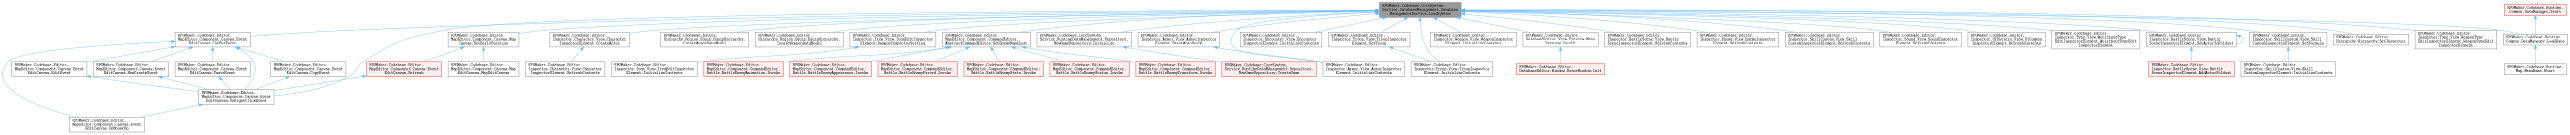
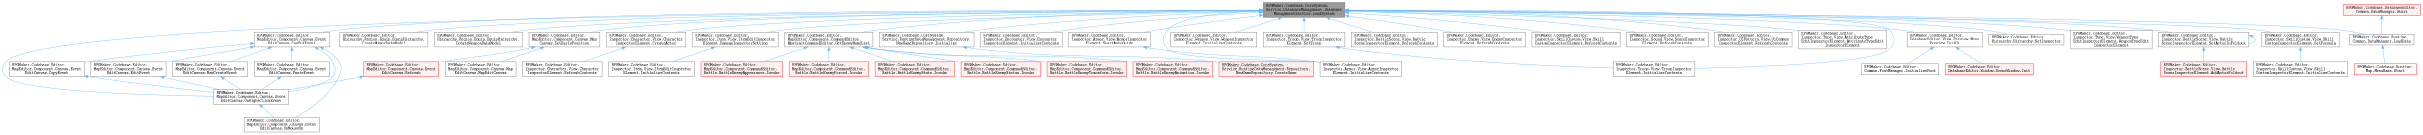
node "RPGMaker.Codebase.Runtime. Common.DataManager.Start": label "RPGMaker.Codebase.Runtime. Common.DataManager.Start" -> "RPGMaker.Codebase.DatabaseEditor. Common.DataManager.Start"
node "RPGMaker.Codebase.Editor. Common.FontManager.InitializeFont": added
node "RPGMaker.Codebase.Runtime. Map.MenuBase.Start": color grey40 -> red
